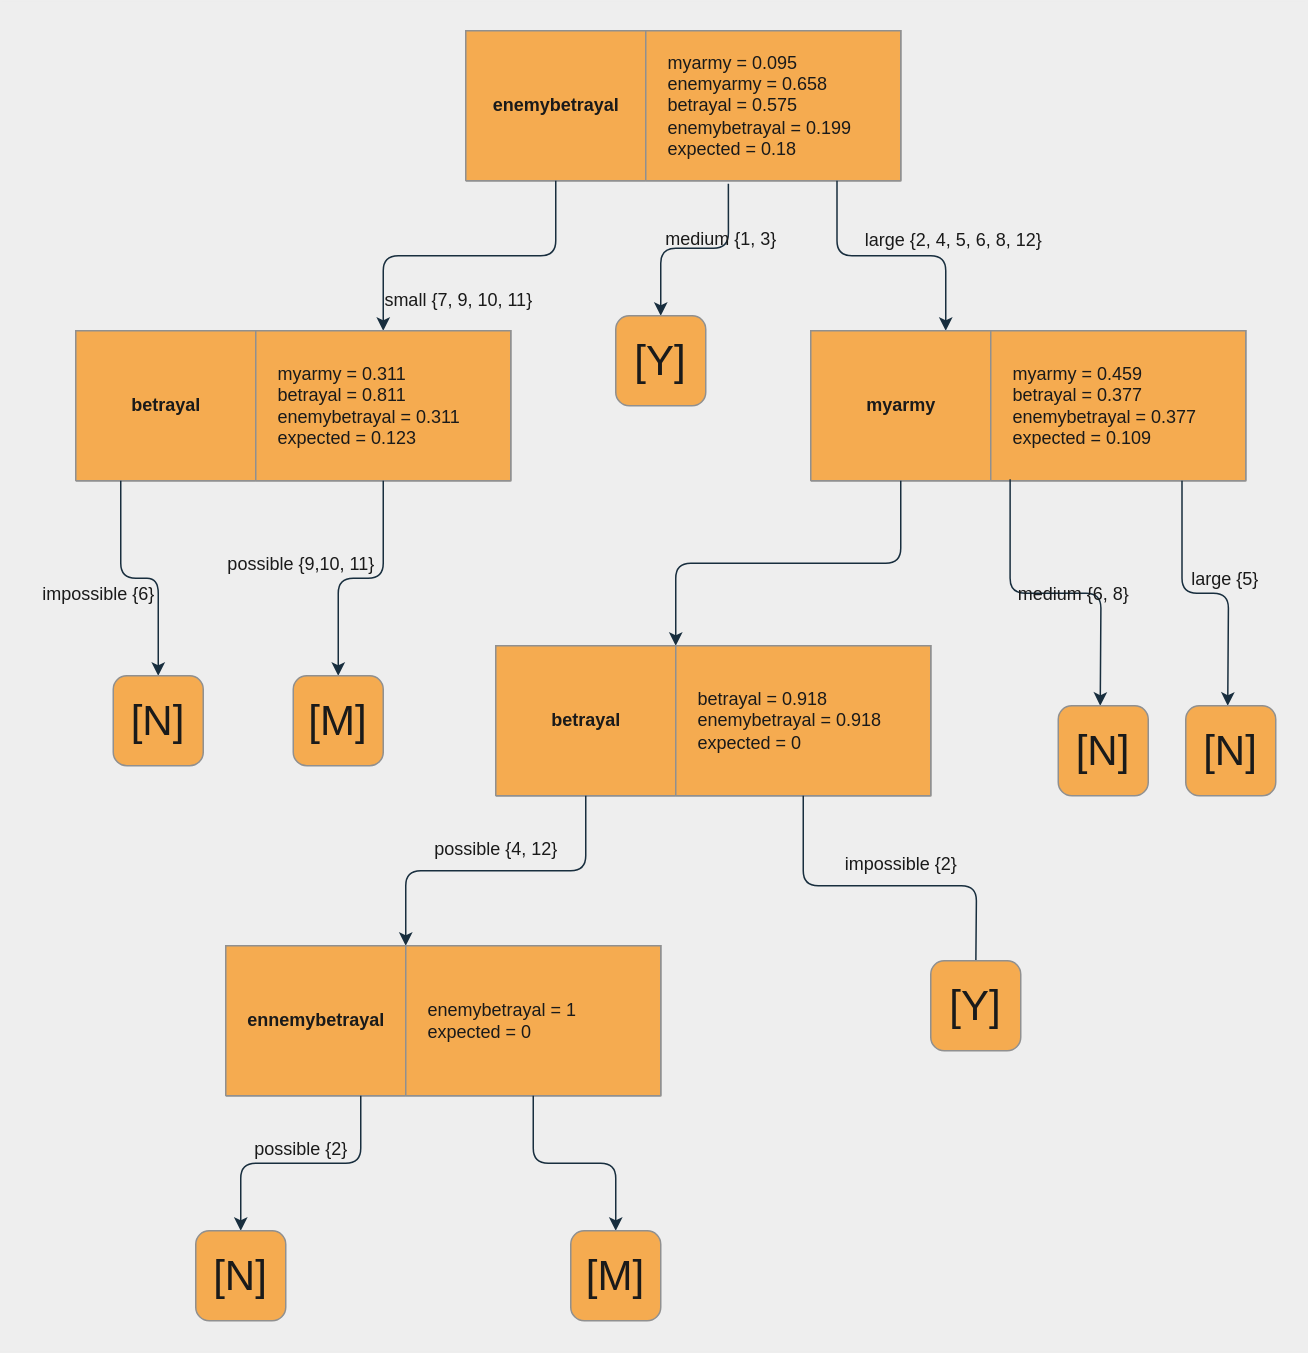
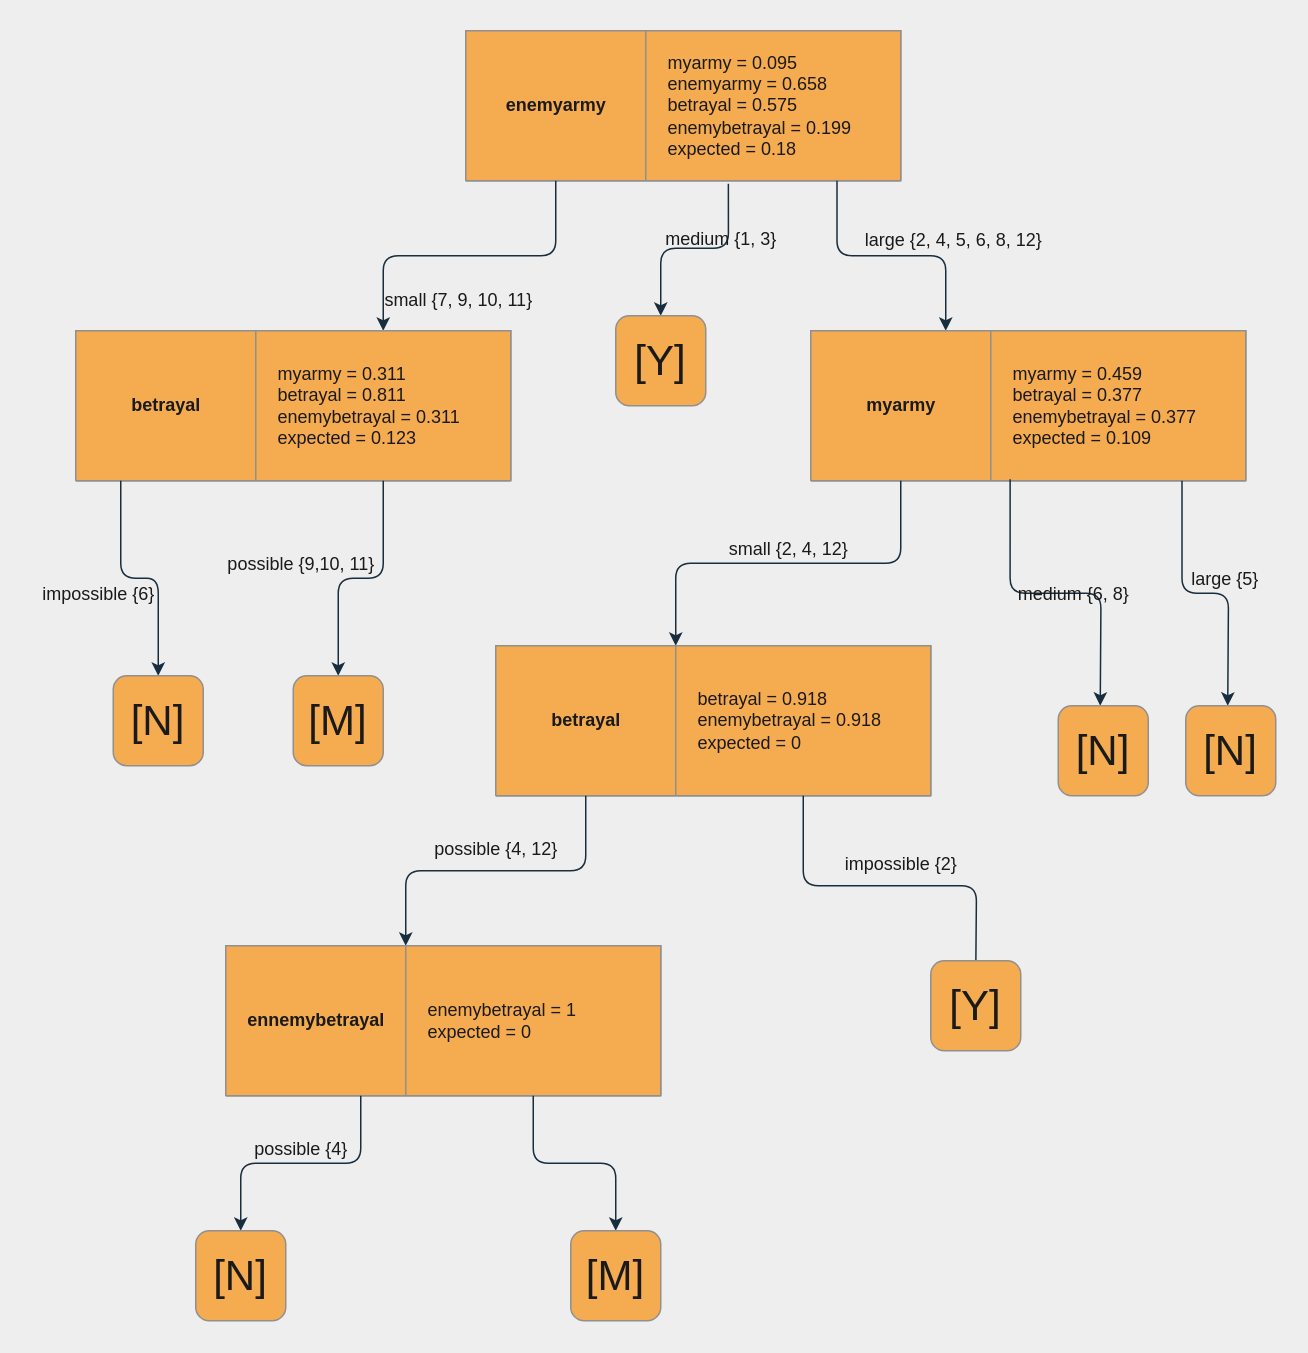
node "enemybetrayal": label "enemybetrayal" -> "enemyarmy"
node "small {2, 4, 12}": added
node "possible {2}": label "possible {2}" -> "possible {4}"
